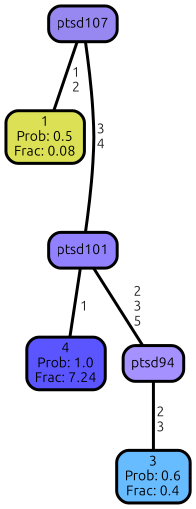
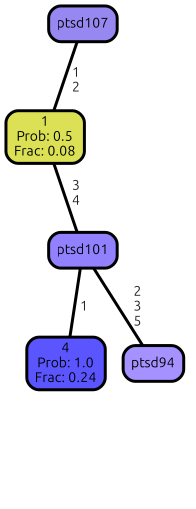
edge "ptsd107" -- "ptsd101": now "1 Prob: 0.5 Frac: 0.08" -- "ptsd101"
node "4 Prob: 1.0 Frac: 7.24": label "4 Prob: 1.0 Frac: 7.24" -> "4 Prob: 1.0 Frac: 0.24"
node "3 Prob: 0.6 Frac: 0.4": removed
